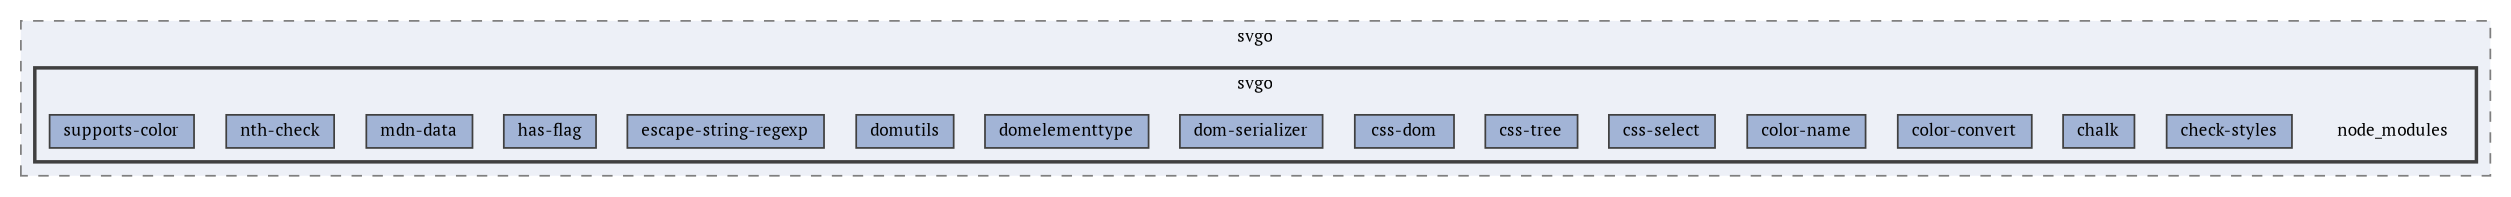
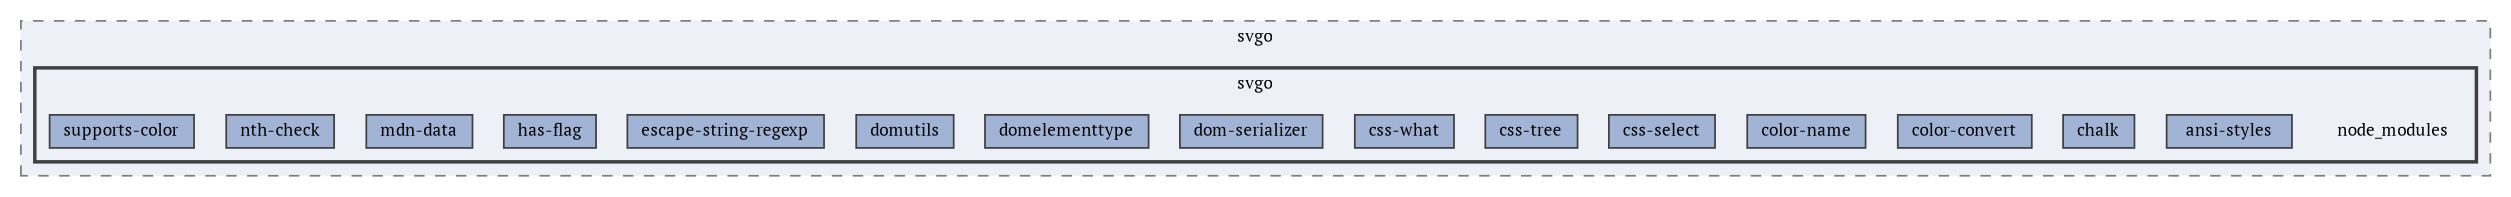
node "css-dom": label "css-dom" -> "css-what"
node "check-styles": label "check-styles" -> "ansi-styles"
